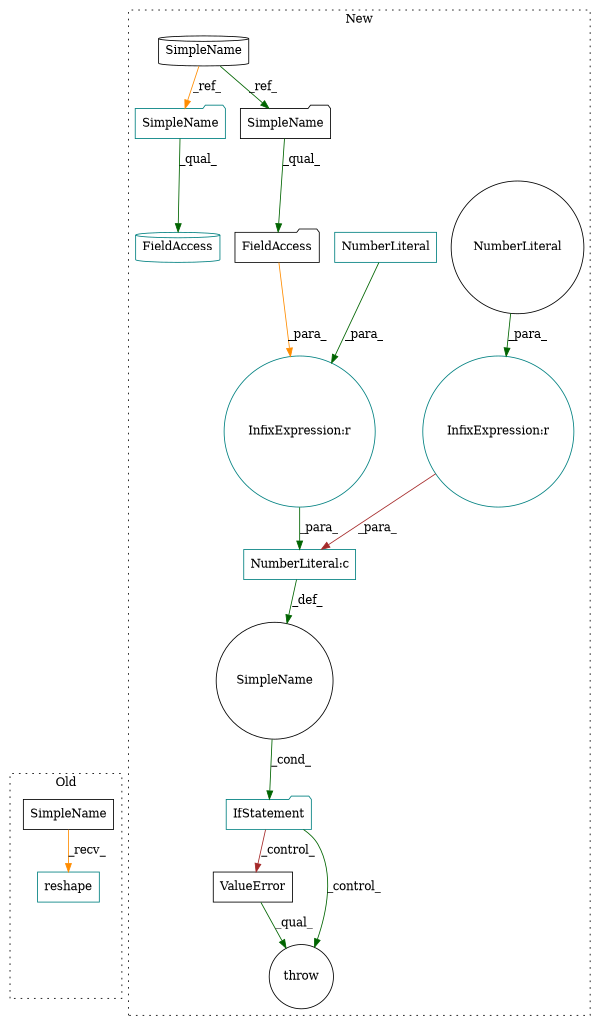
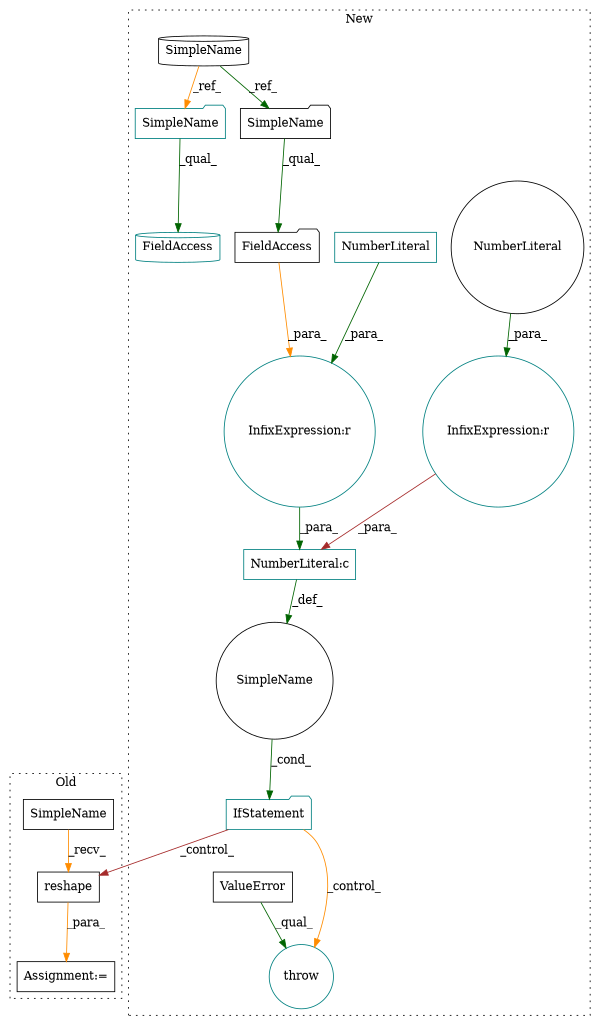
edge "IfStatement" -> "ValueError": now "IfStatement" -> "reshape"
edge "IfStatement" -> "throw": color darkgreen -> darkorange
node "reshape": color teal -> black
node "Assignment:=": added
node "throw": color black -> teal
